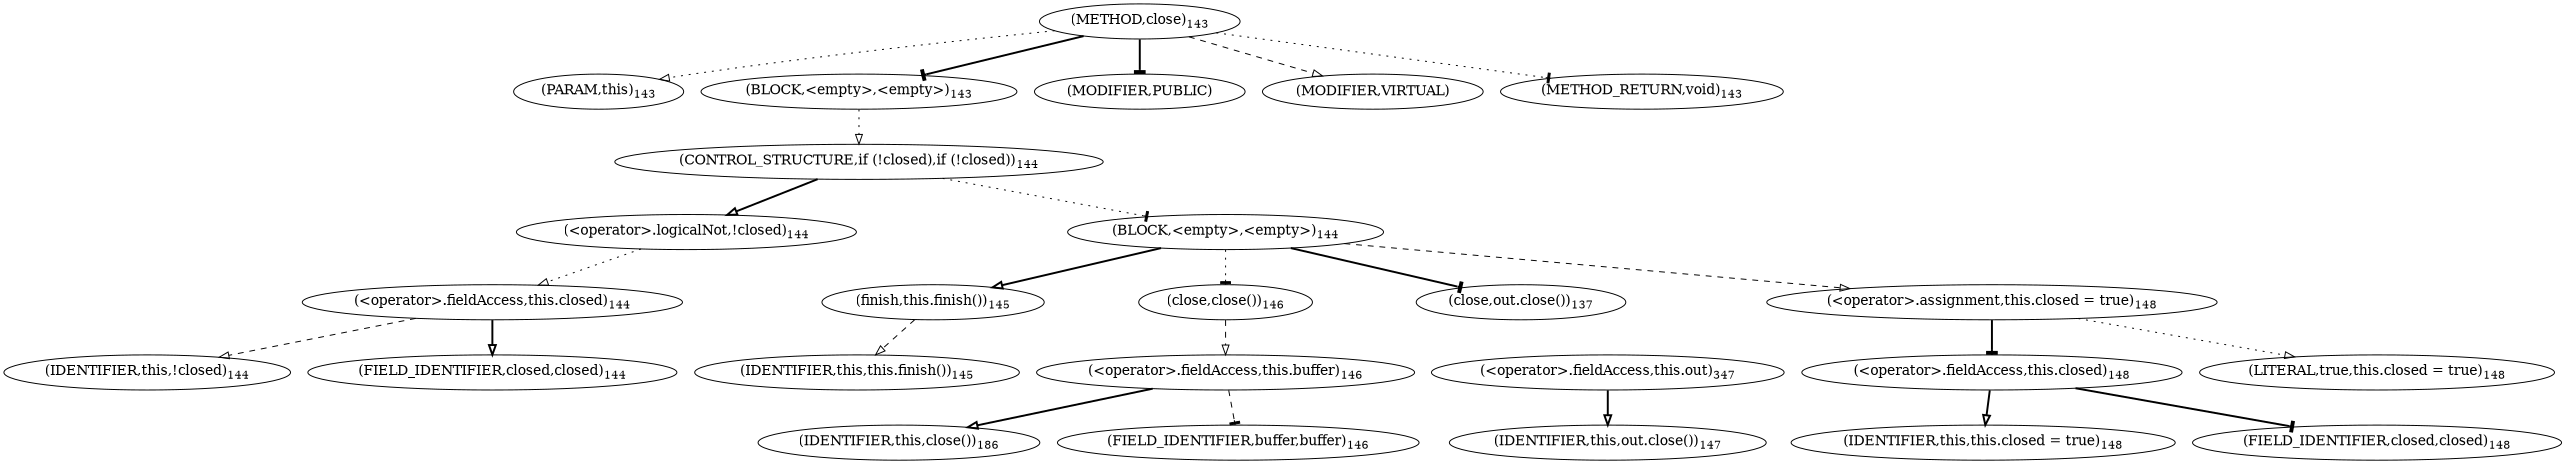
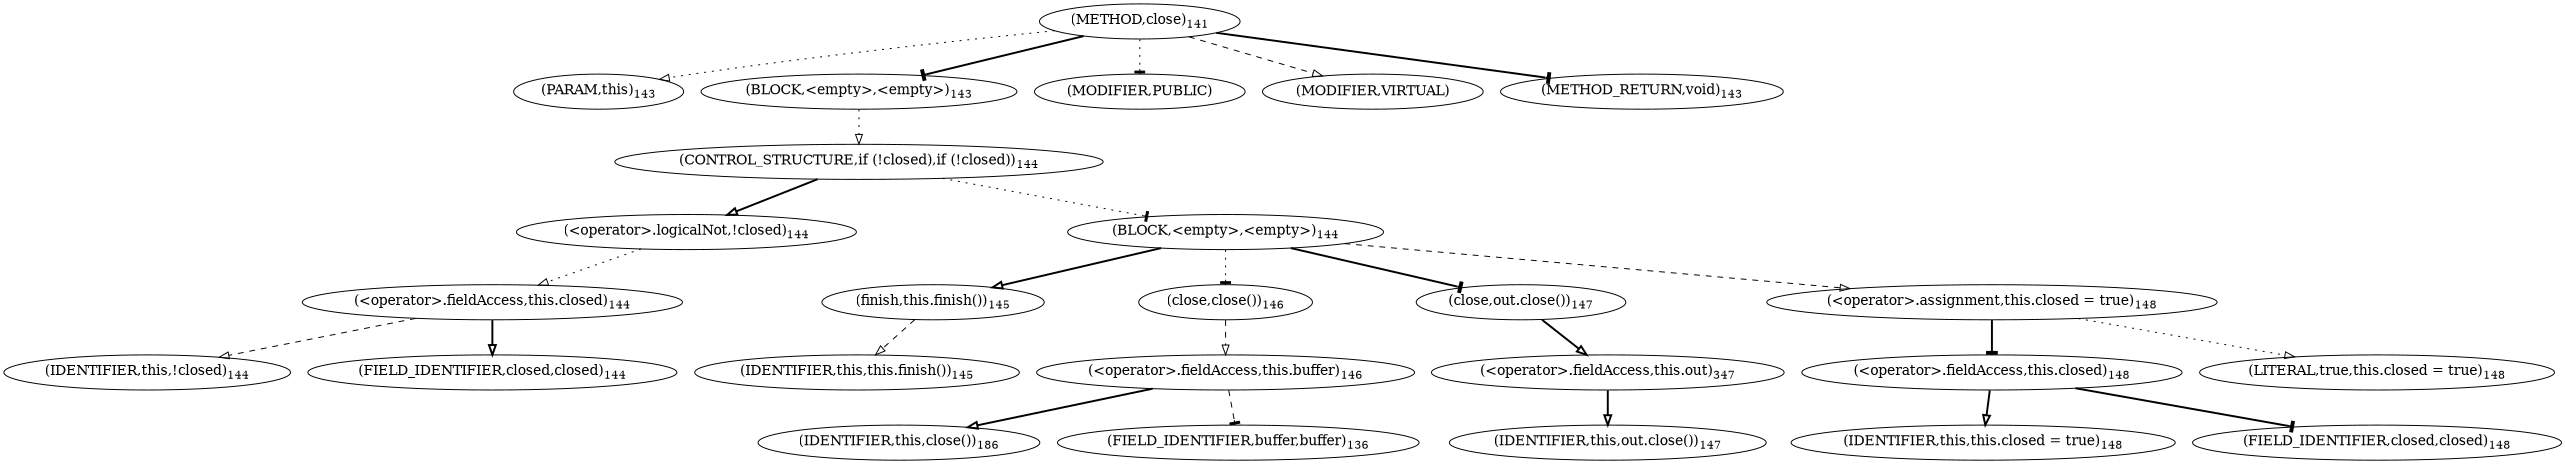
node "(METHOD,close)": text "143" -> "141"
edge "(METHOD,close)" -> "(MODIFIER,PUBLIC)": style bold -> dotted
edge "(METHOD,close)" -> "(METHOD_RETURN,void)": style dotted -> bold
node "(close,out.close())": text "137" -> "147"
edge "(close,out.close())" -> "(<operator>.fieldAccess,this.out)": added
node "(FIELD_IDENTIFIER,buffer,buffer)": text "146" -> "136"
